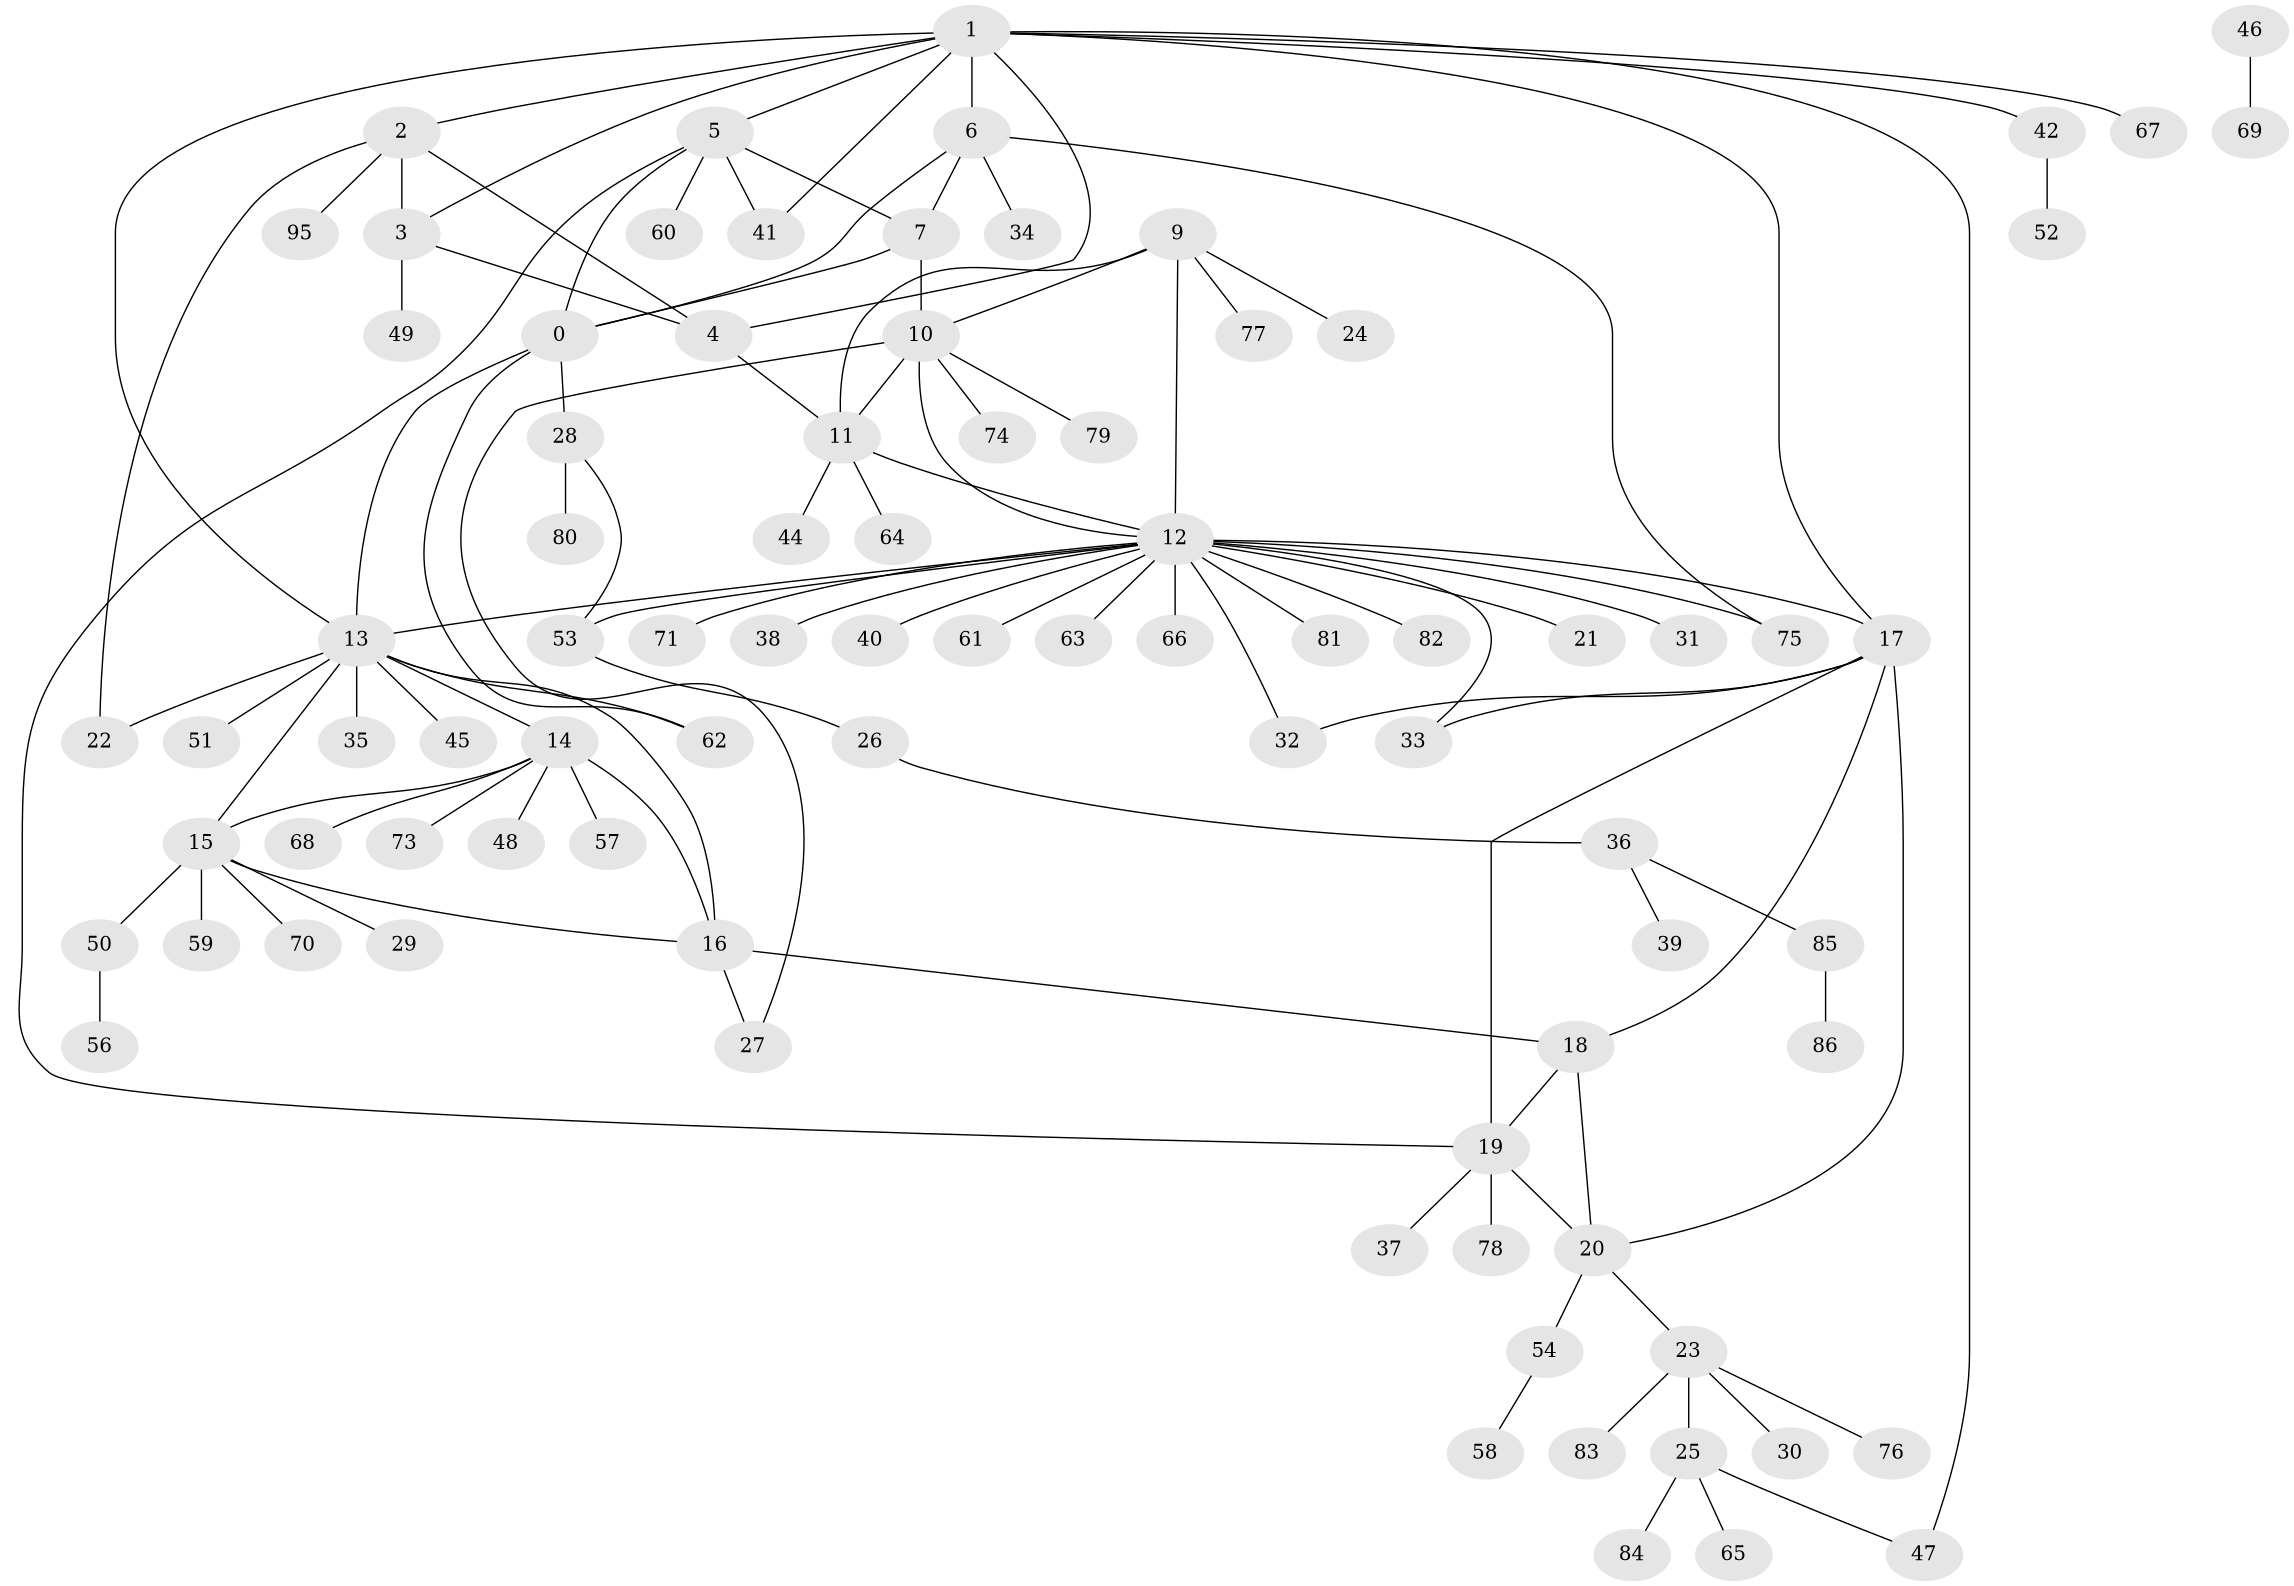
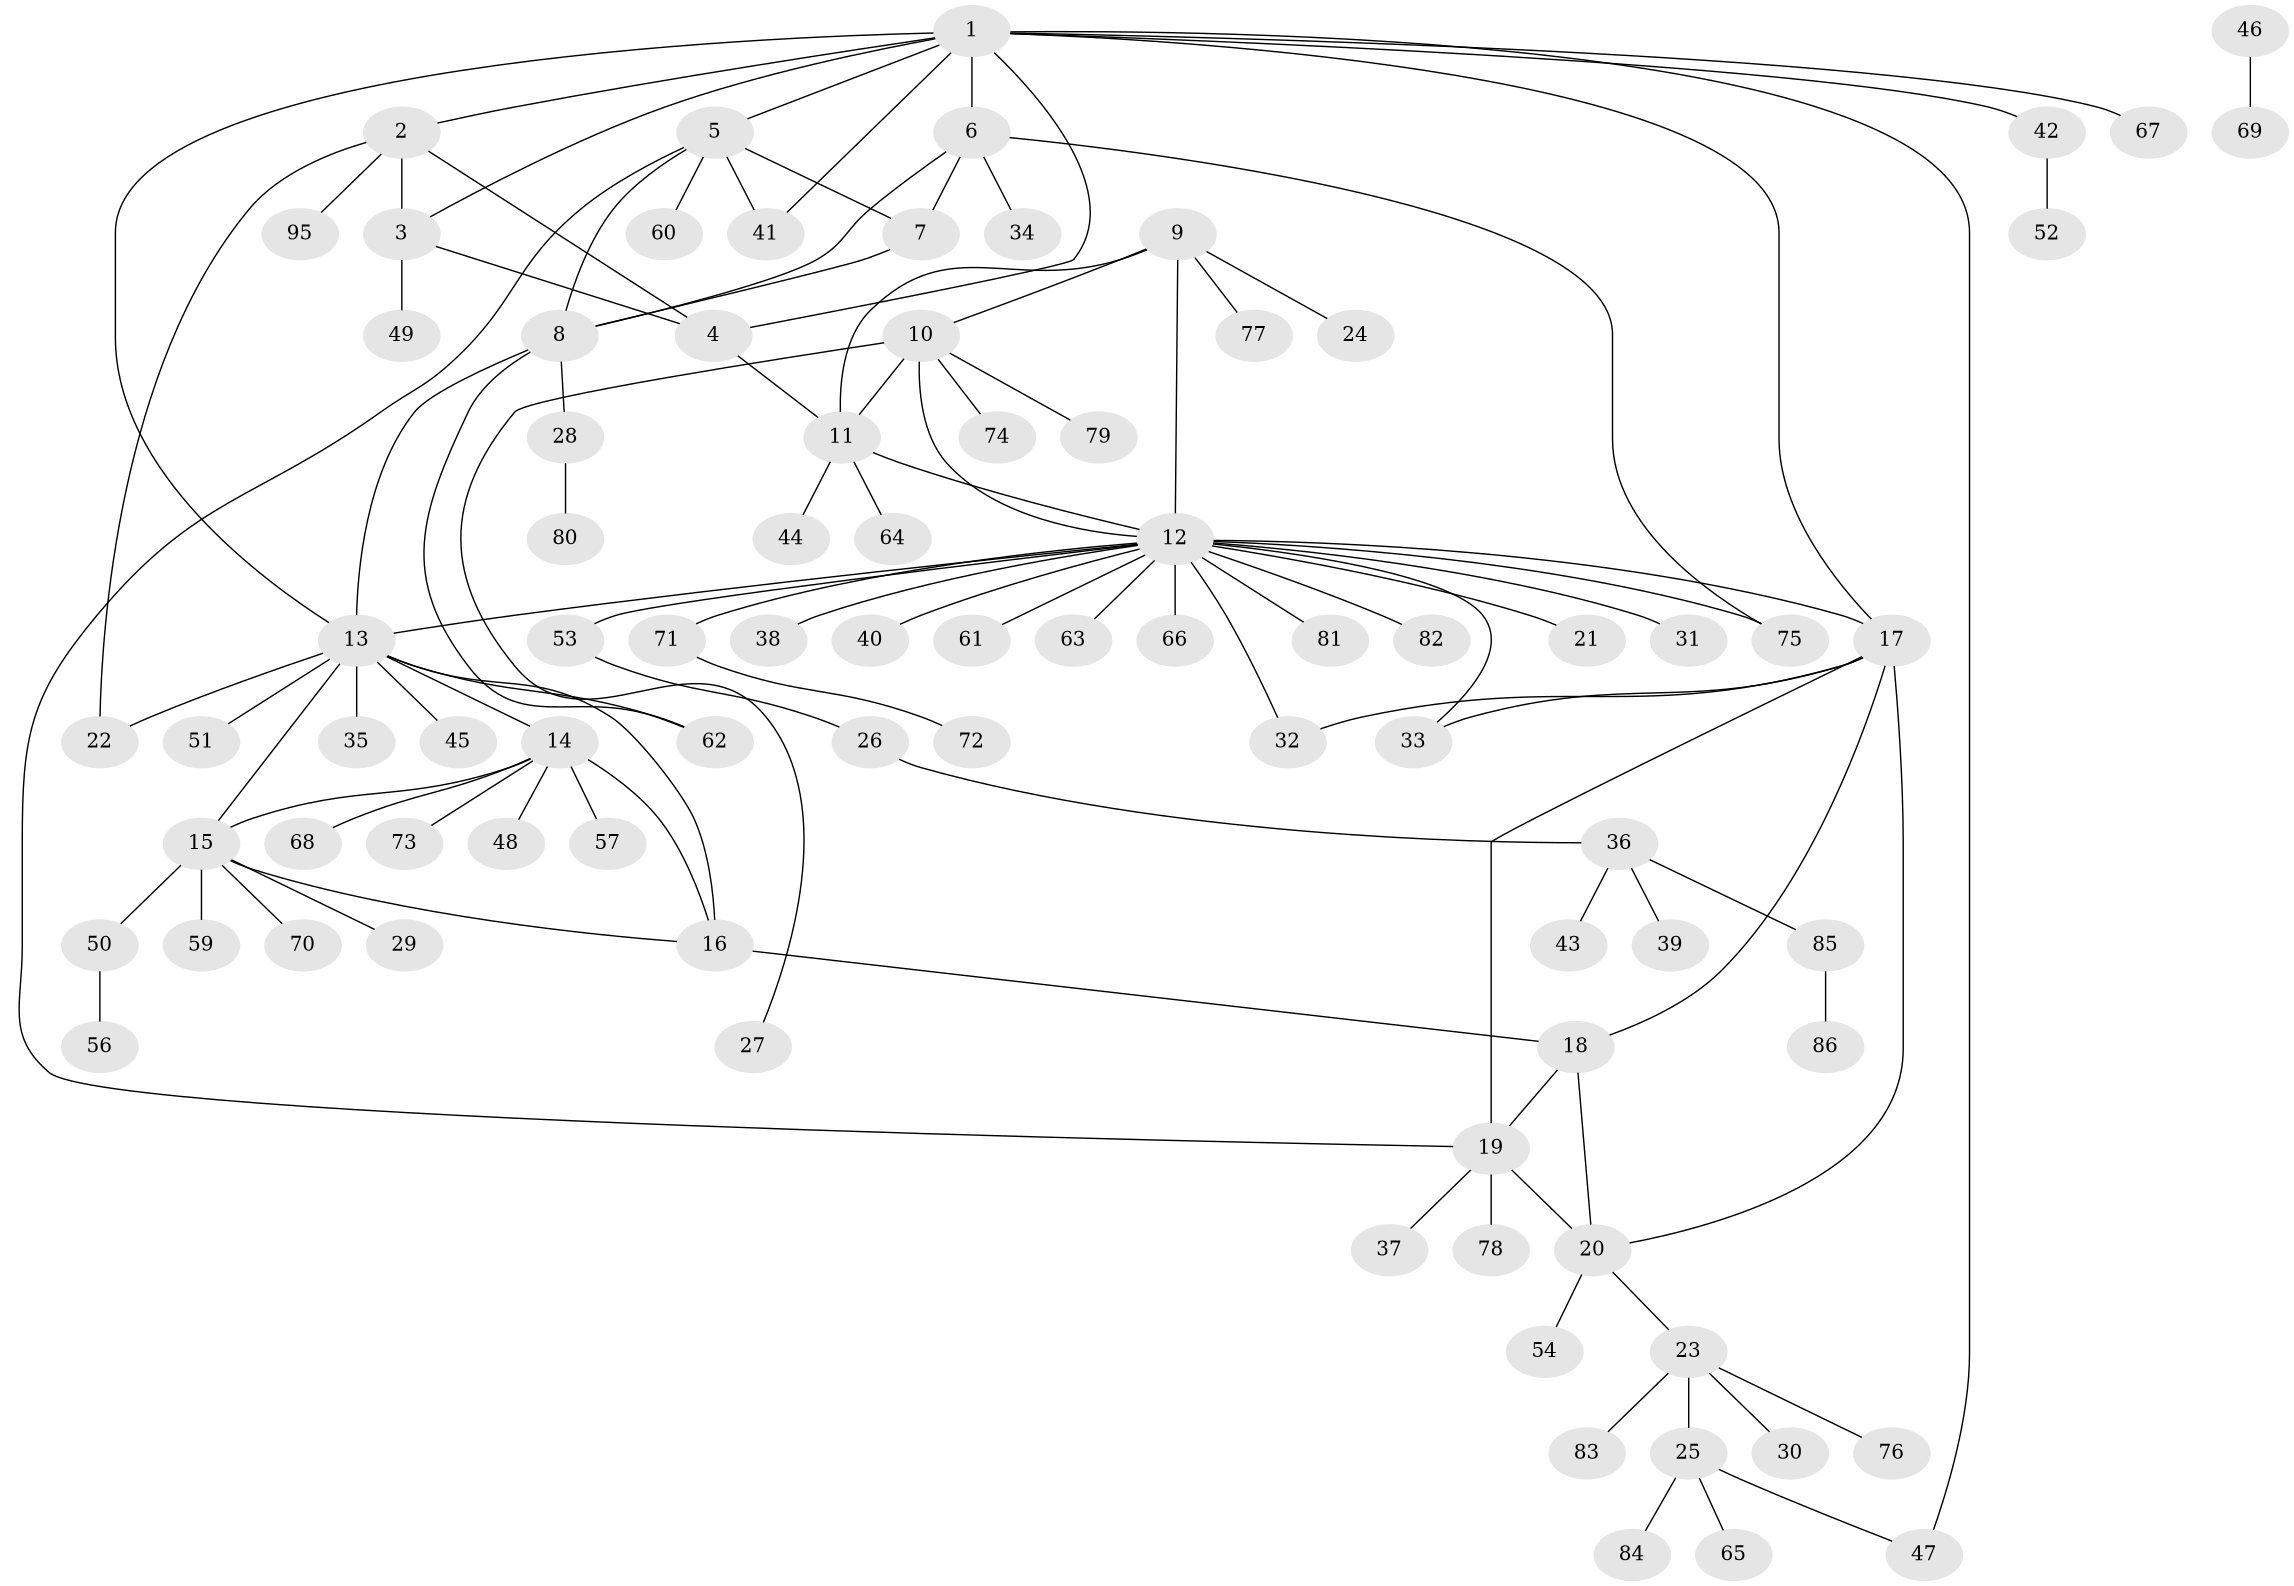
edge "7" -- "10": removed
node "0": label "0" -> "8"
edge "28" -- "53": removed
node "72": added
node "43": added
edge "16" -- "27": removed
node "58": removed
